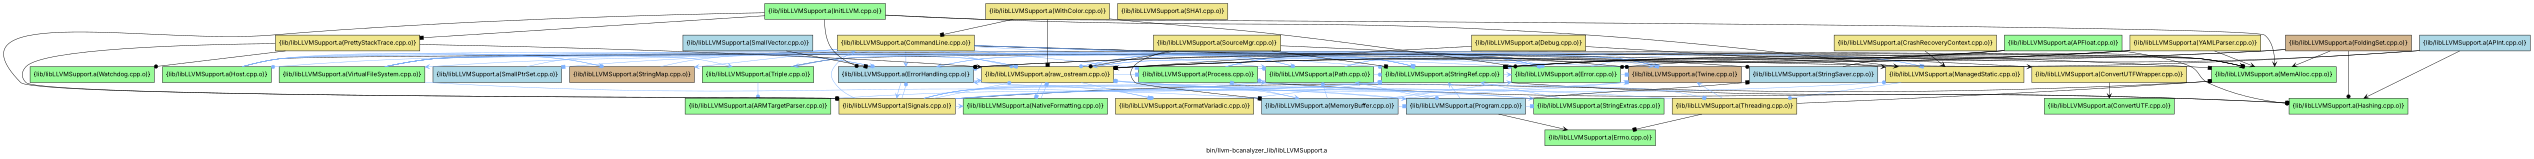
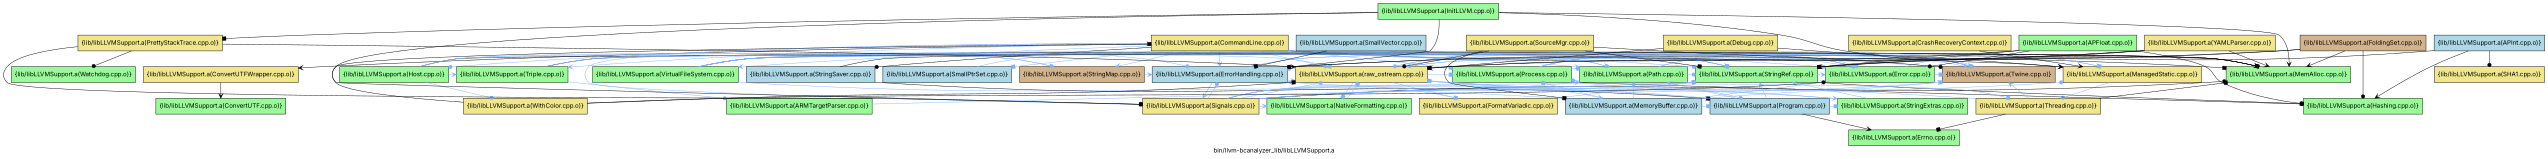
edge "{lib/libLLVMSupport.a(Host.cpp.o)}" -> "{lib/libLLVMSupport.a(raw_ostream.cpp.o)}": now "{lib/libLLVMSupport.a(Host.cpp.o)}" -> "{lib/libLLVMSupport.a(WithColor.cpp.o)}"
edge "{lib/libLLVMSupport.a(APInt.cpp.o)}" -> "{lib/libLLVMSupport.a(raw_ostream.cpp.o)}": now "{lib/libLLVMSupport.a(APInt.cpp.o)}" -> "{lib/libLLVMSupport.a(SHA1.cpp.o)}"
edge "{lib/libLLVMSupport.a(Program.cpp.o)}" -> "{lib/libLLVMSupport.a(StringSaver.cpp.o)}": reversed
